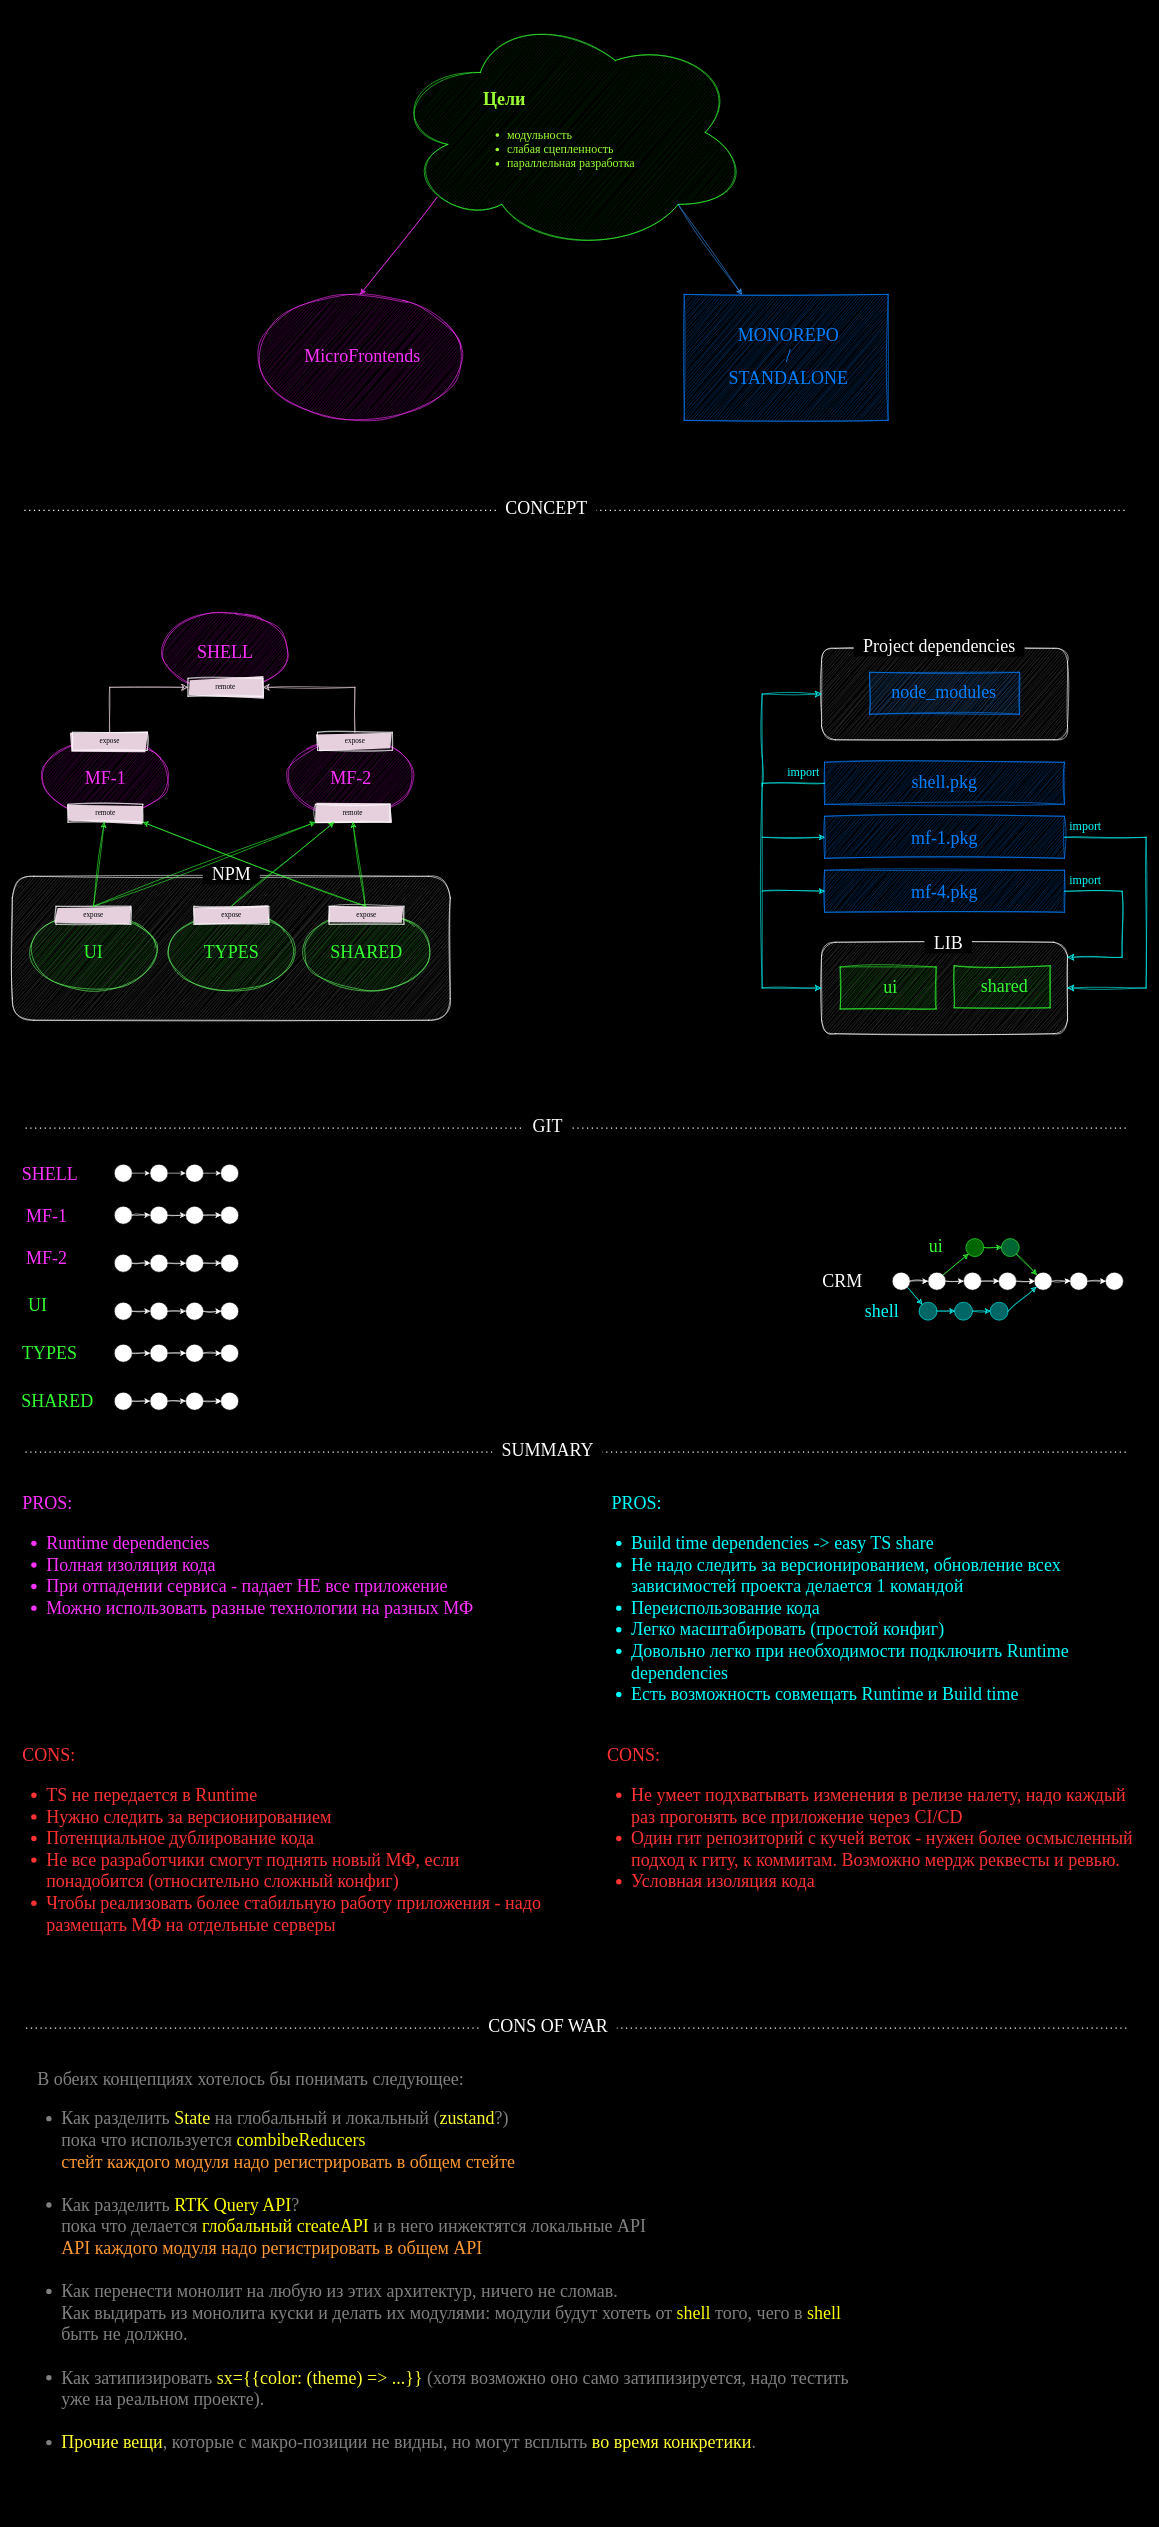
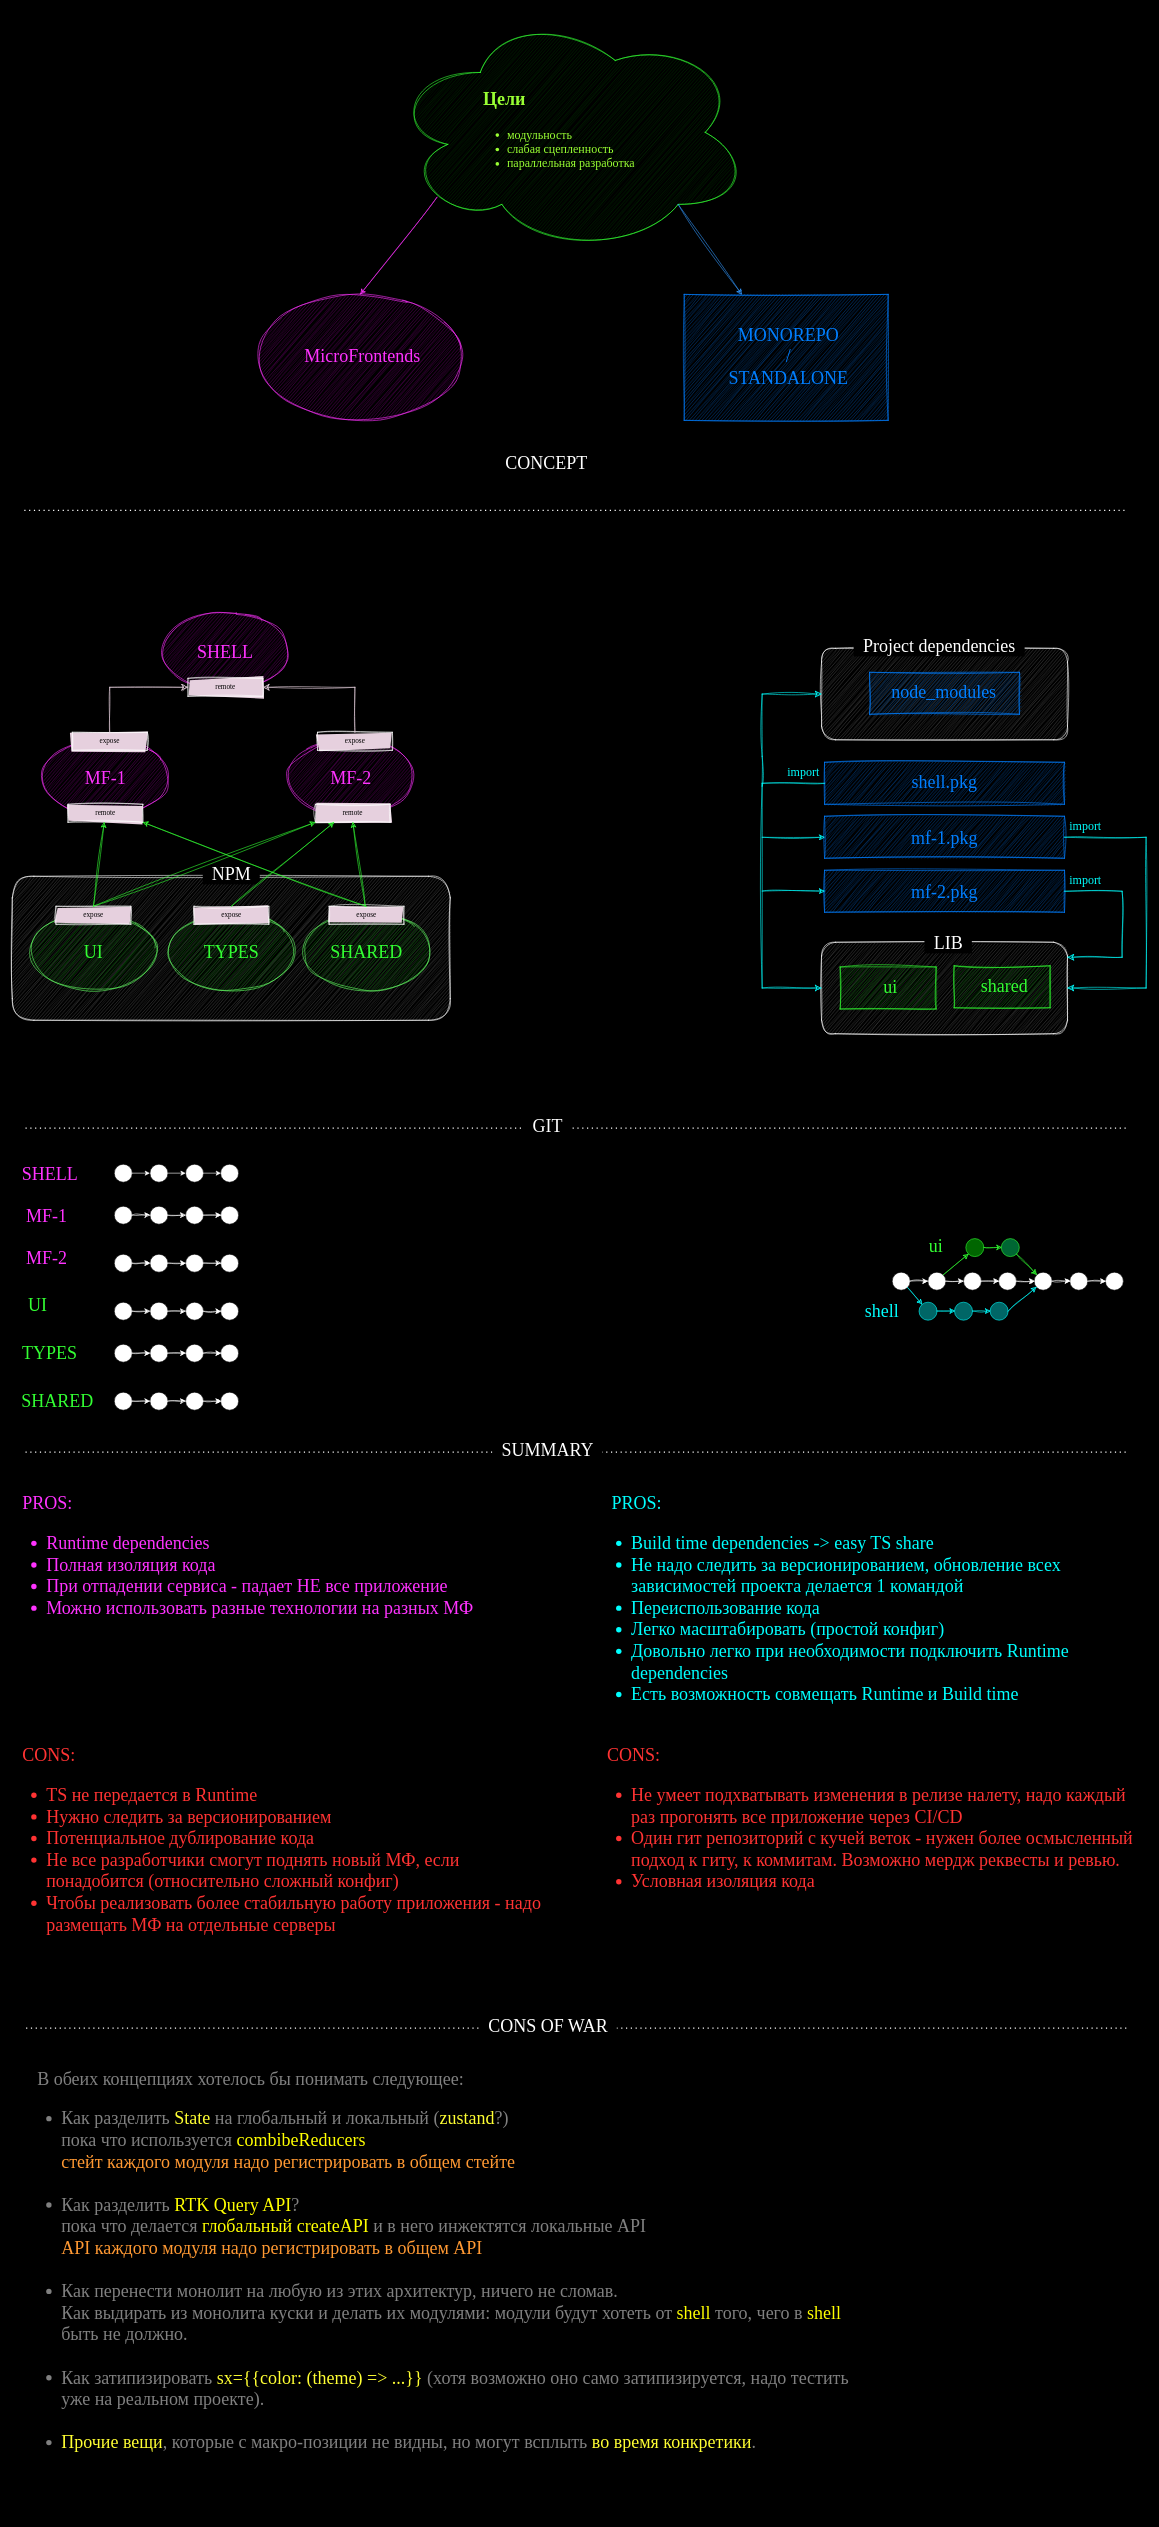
node "CONCEPT": moved (546, 508) -> (546, 463)
node "mf-4.pkg": label "mf-4.pkg" -> "mf-2.pkg"
node "CRM": removed
